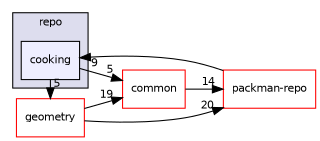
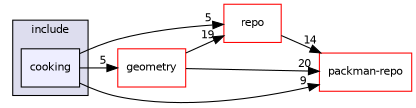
cluster "repo": label "repo" -> "include"
edge "packman-repo" -> "cooking": reversed
node "common": label "common" -> "repo"
